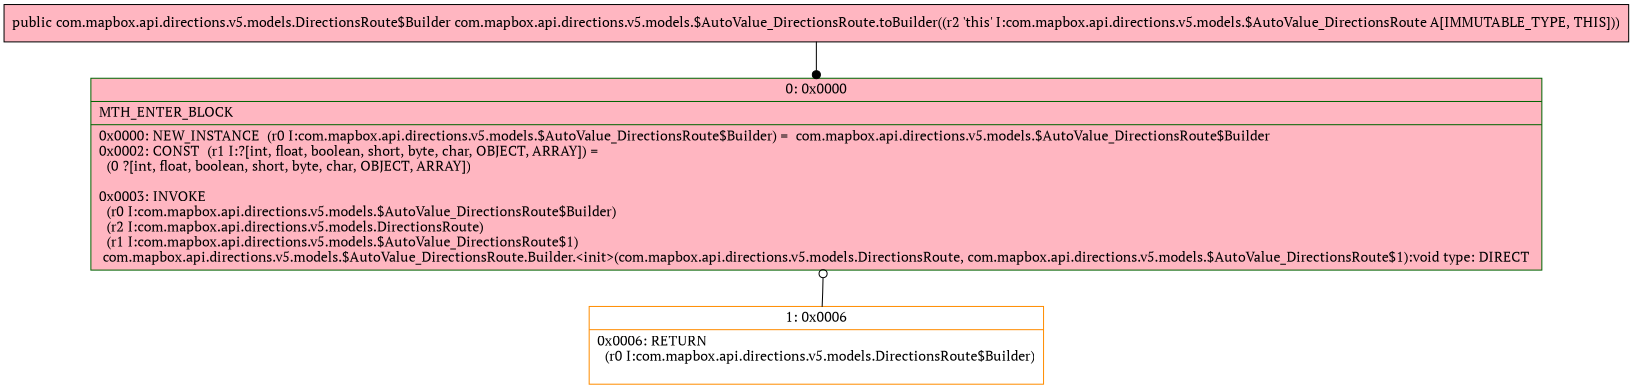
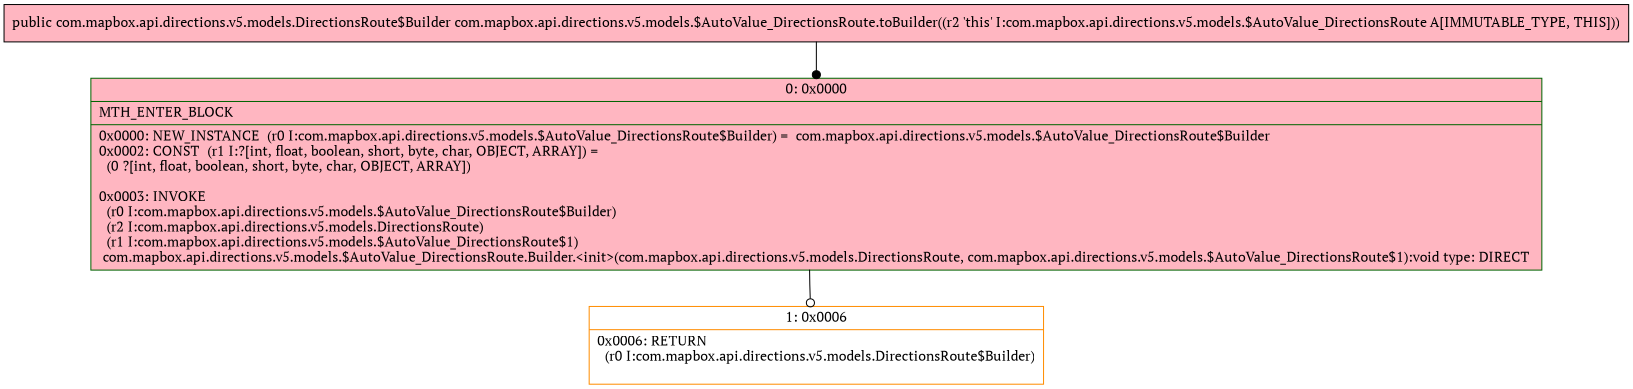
edge "1: 0x0006" -> "0: 0x0000": reversed
